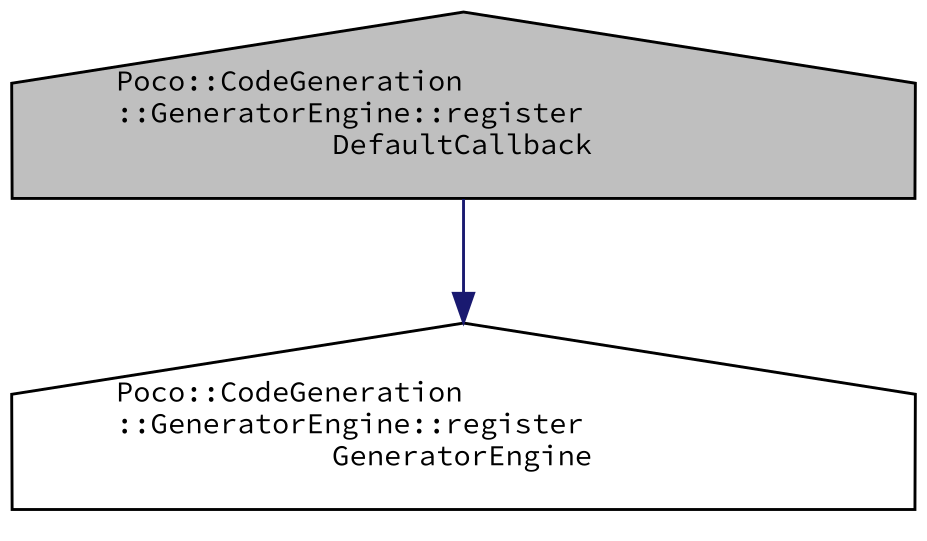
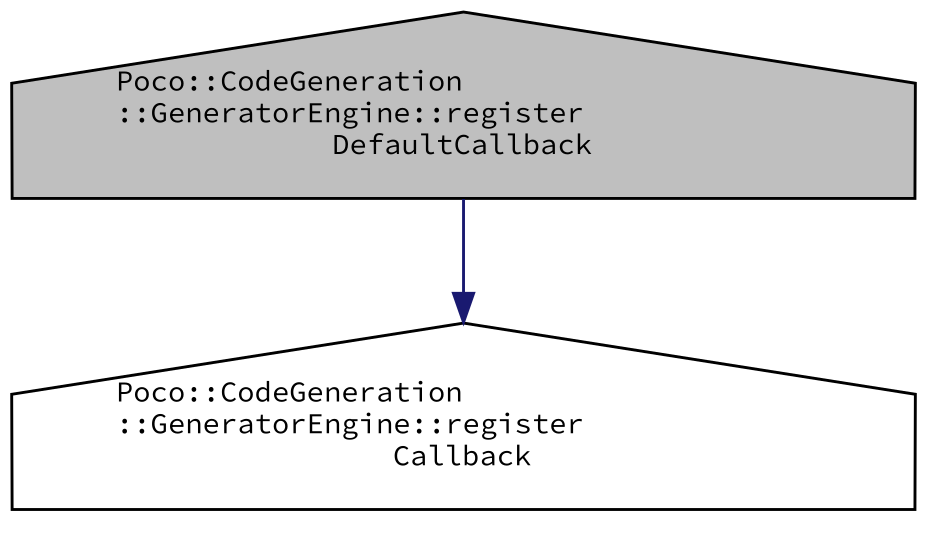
node "Poco::CodeGeneration ::GeneratorEngine::register GeneratorEngine": label "Poco::CodeGeneration ::GeneratorEngine::register GeneratorEngine" -> "Poco::CodeGeneration ::GeneratorEngine::register Callback"
